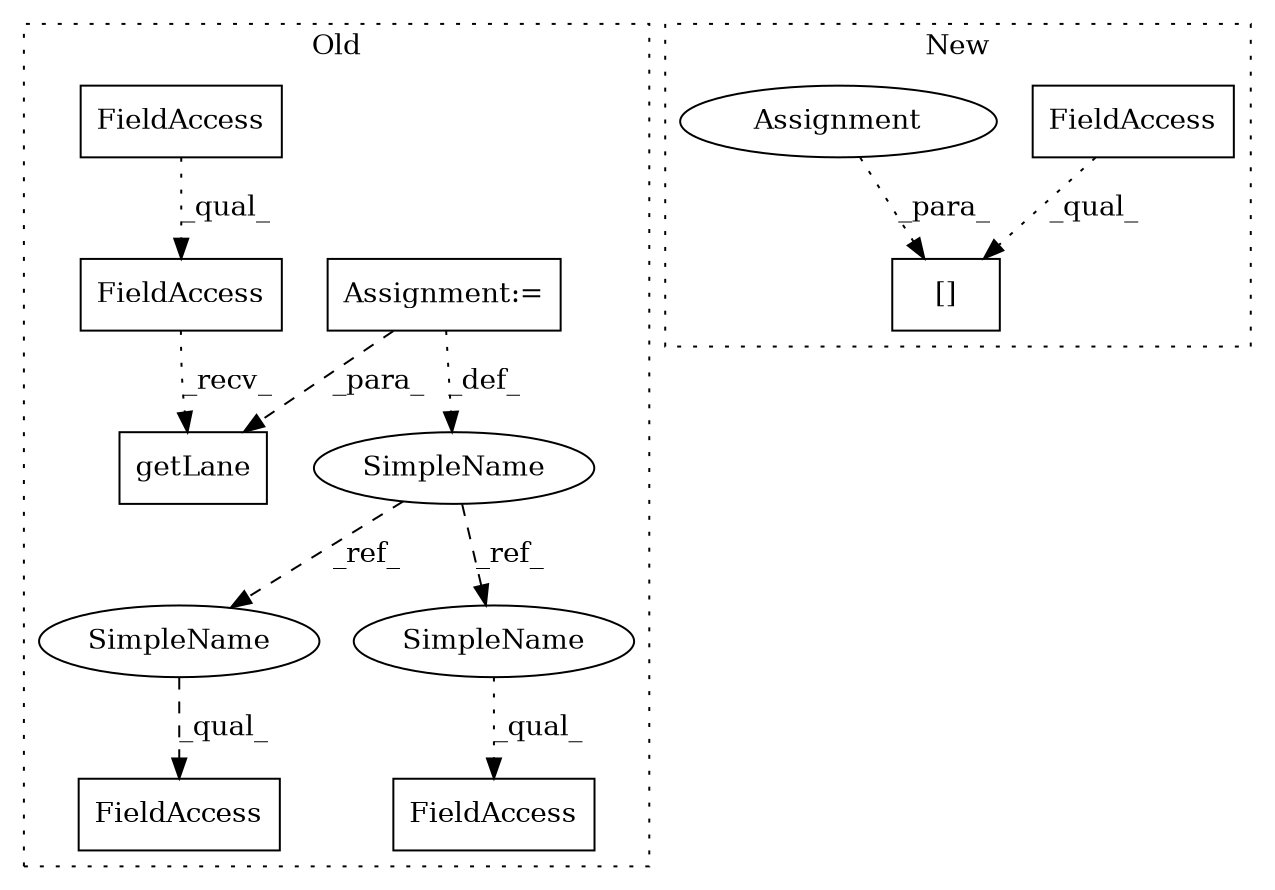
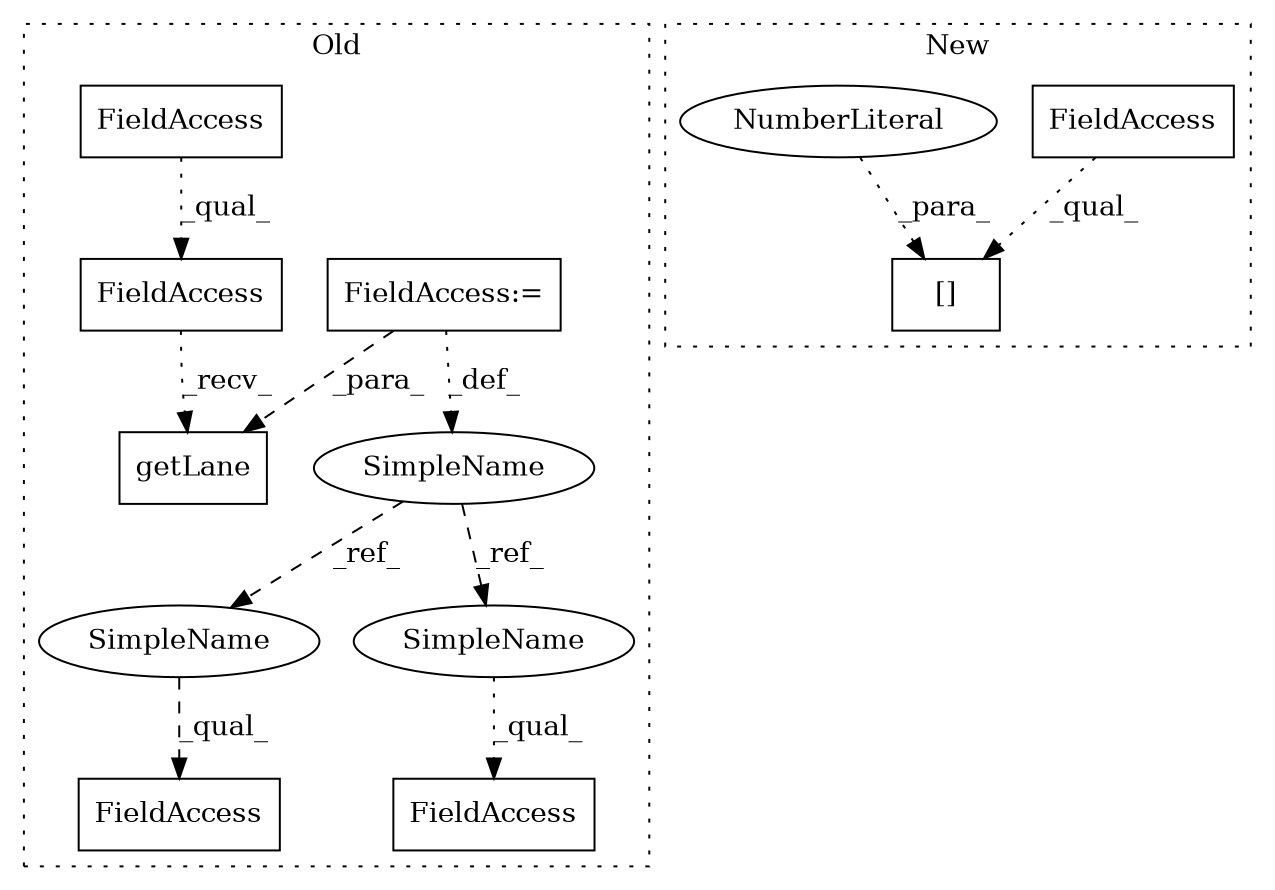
node "Assignment": label "Assignment" -> "NumberLiteral"
node "Assignment:=": label "Assignment:=" -> "FieldAccess:="
